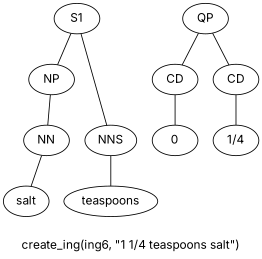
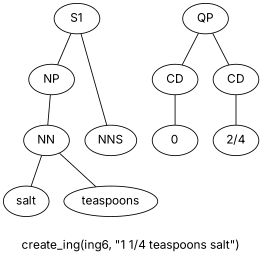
node "1/4": label "1/4" -> "2/4"
edge "NNS" -- "teaspoons": now "NN" -- "teaspoons"
